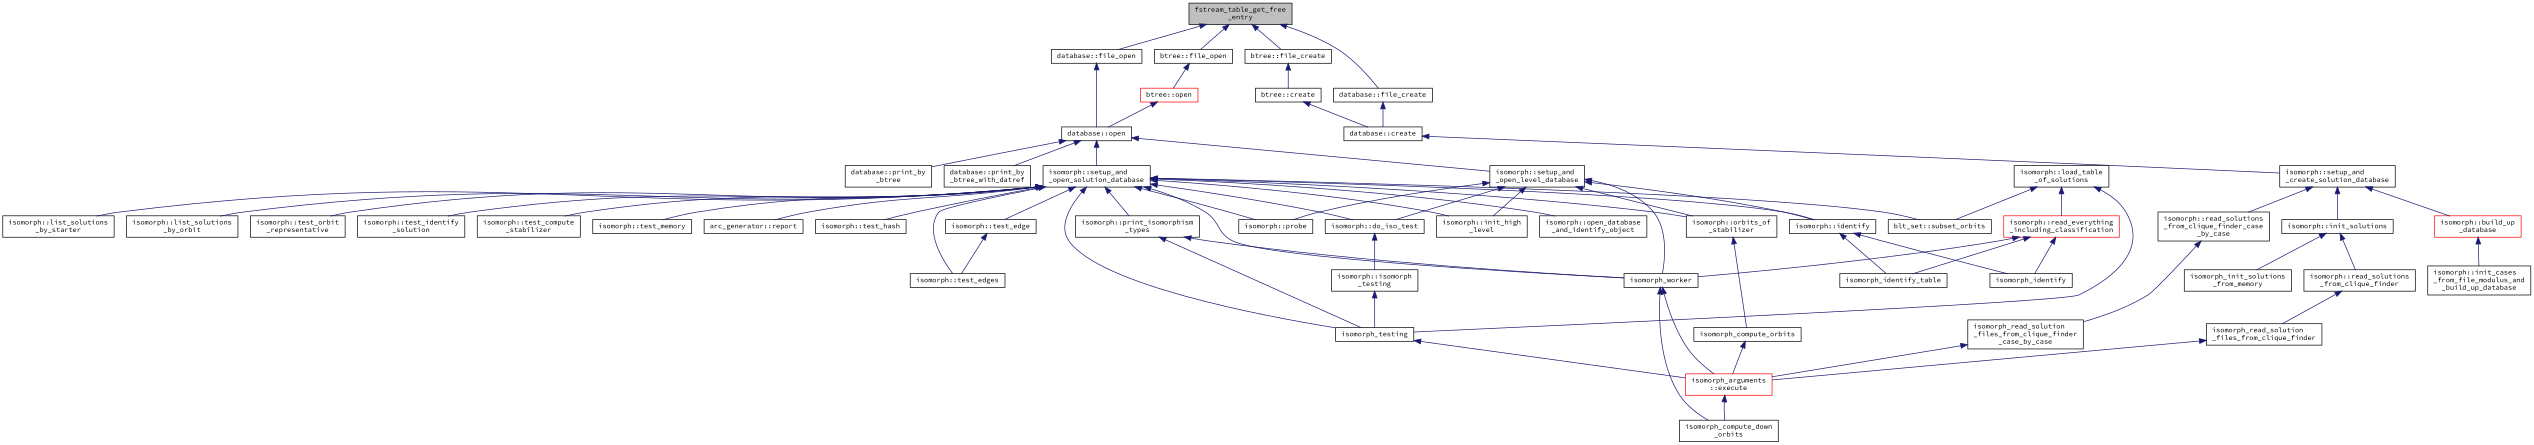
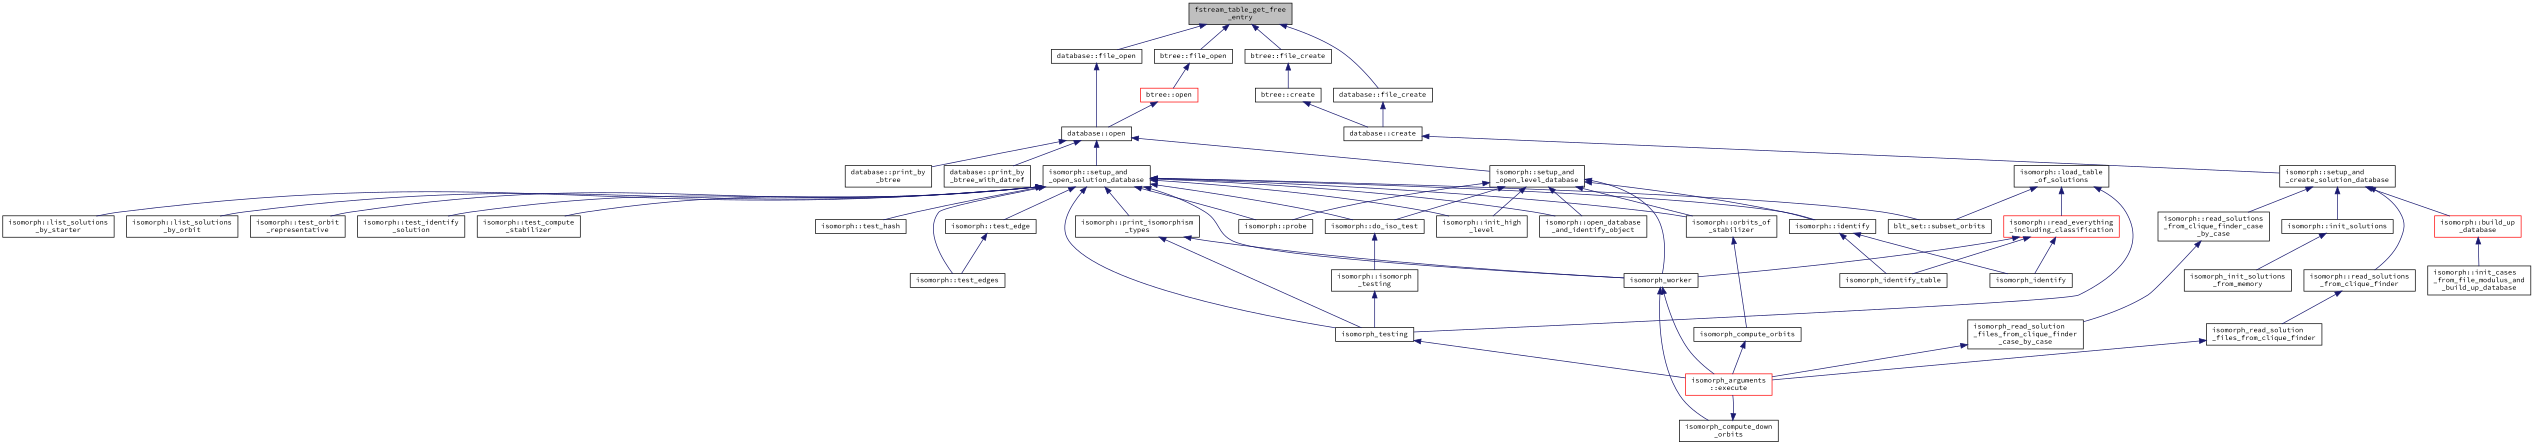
edge "isomorph::open_database _and_identify_object" -> "isomorph::setup_and _open_level_database": added
node "isomorph::test_memory": removed
node "arc_generator::report": removed
edge "isomorph::read_solutions _from_clique_finder" -> "isomorph::init_solutions": now "isomorph::read_solutions _from_clique_finder" -> "isomorph::setup_and _create_solution_database"
edge "isomorph_compute_down _orbits" -> "isomorph_arguments ::execute": reversed
